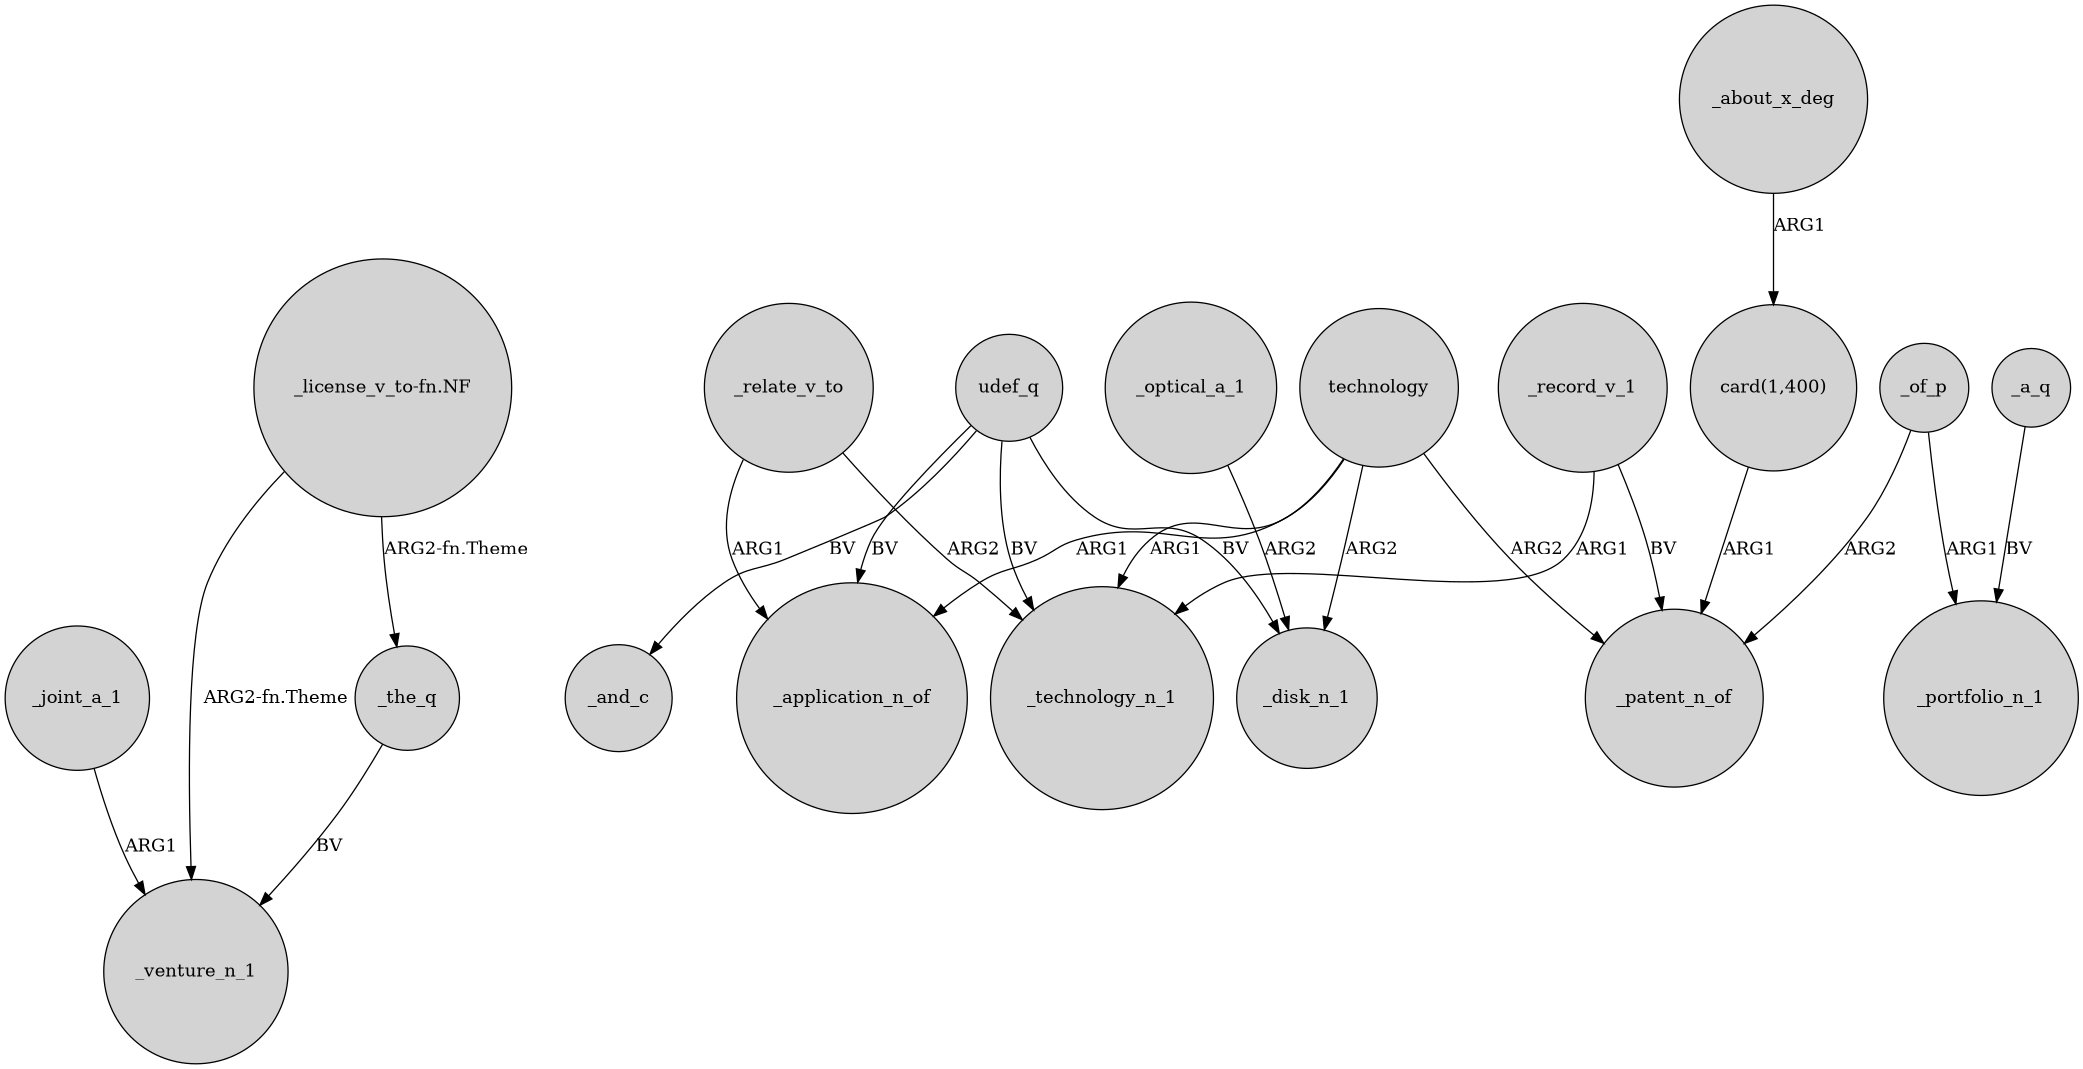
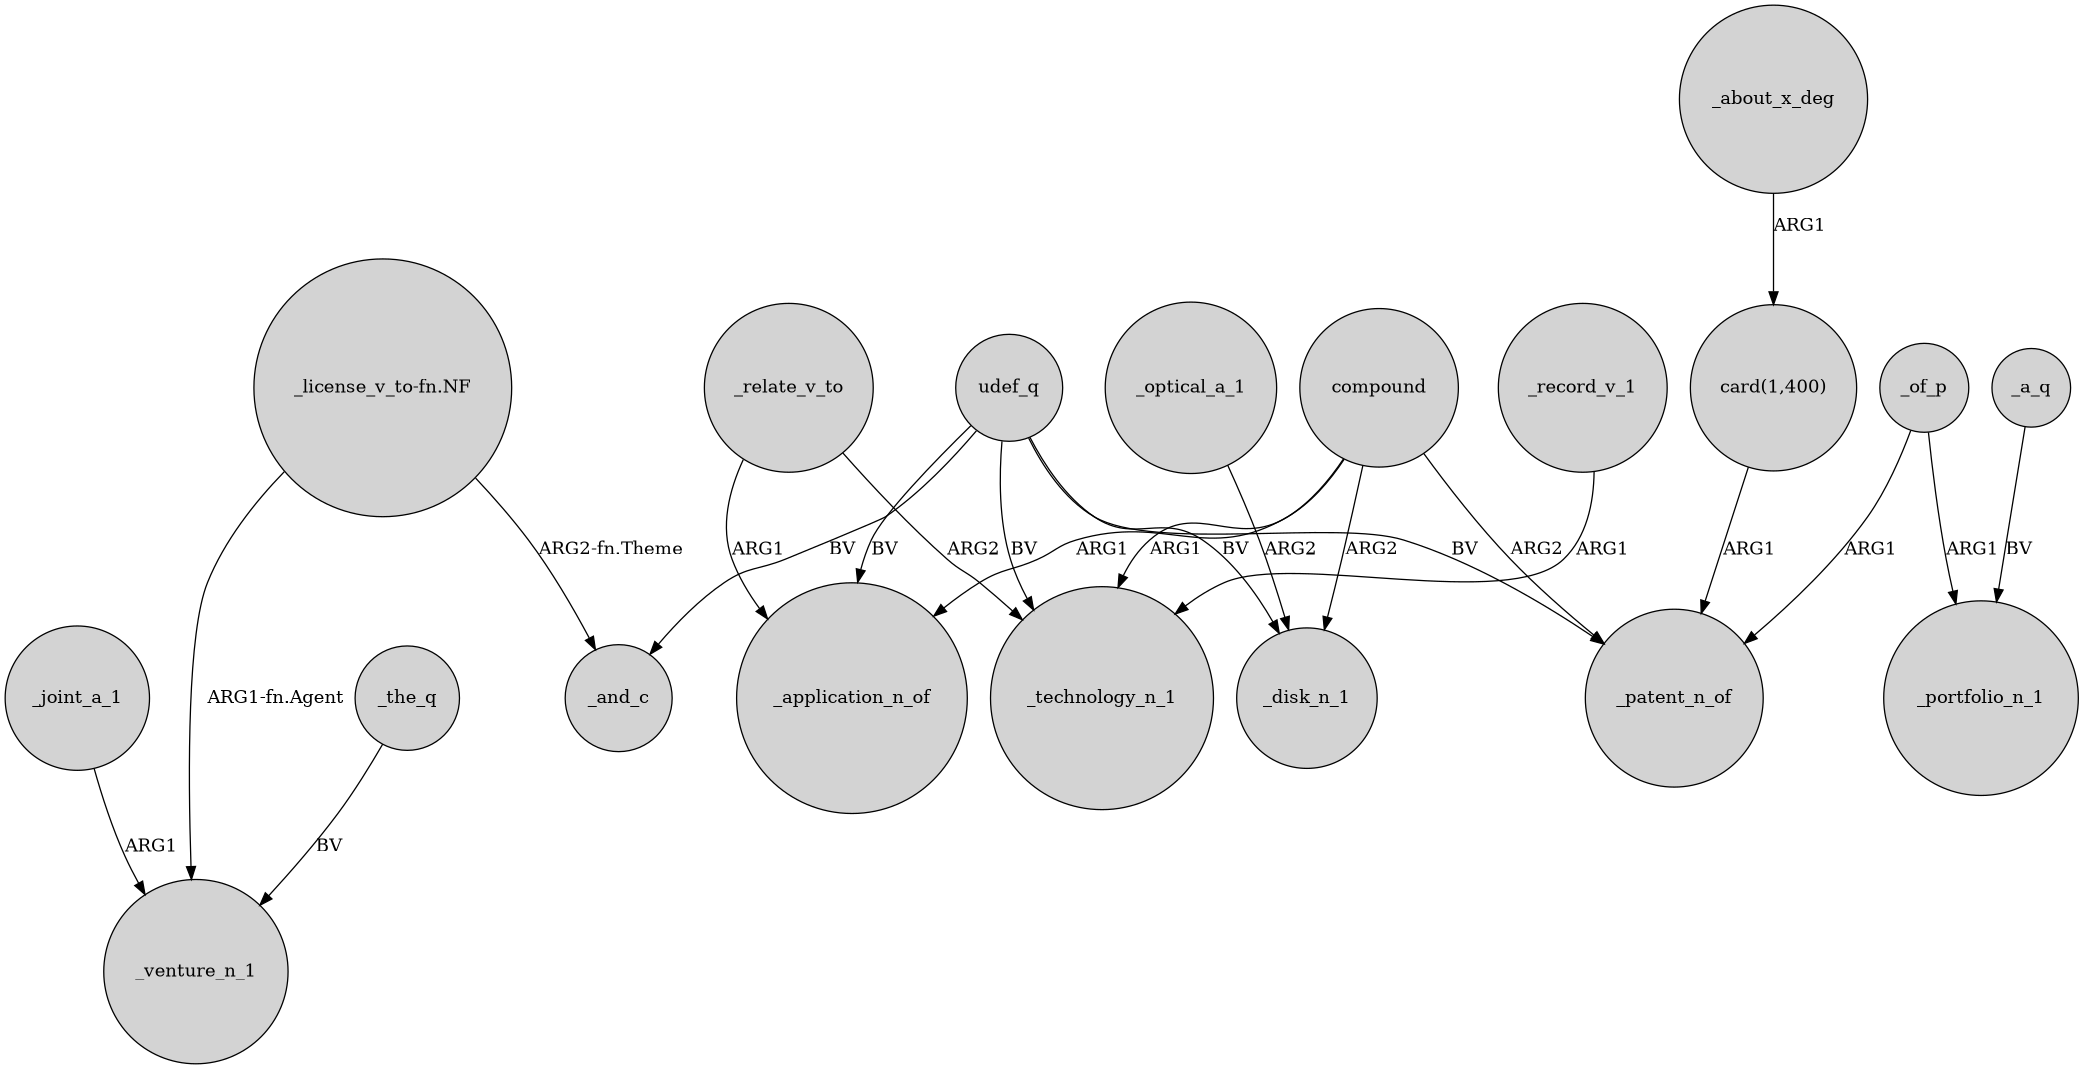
node "technology": label "technology" -> "compound"
edge "_record_v_1" -> "_patent_n_of": now "udef_q" -> "_patent_n_of"
edge "_of_p" -> "_patent_n_of": label "ARG2" -> "ARG1"
edge "_license_v_to-fn.NF" -> "_the_q": now "_license_v_to-fn.NF" -> "_and_c"
edge "_license_v_to-fn.NF" -> "_venture_n_1": label "ARG2-fn.Theme" -> "ARG1-fn.Agent"
